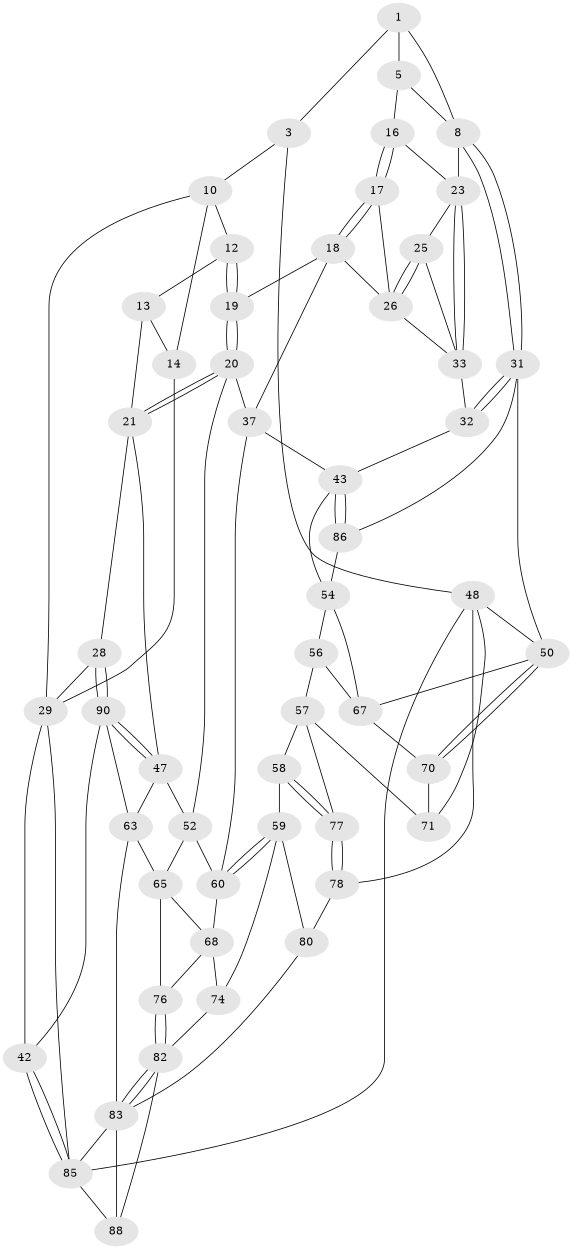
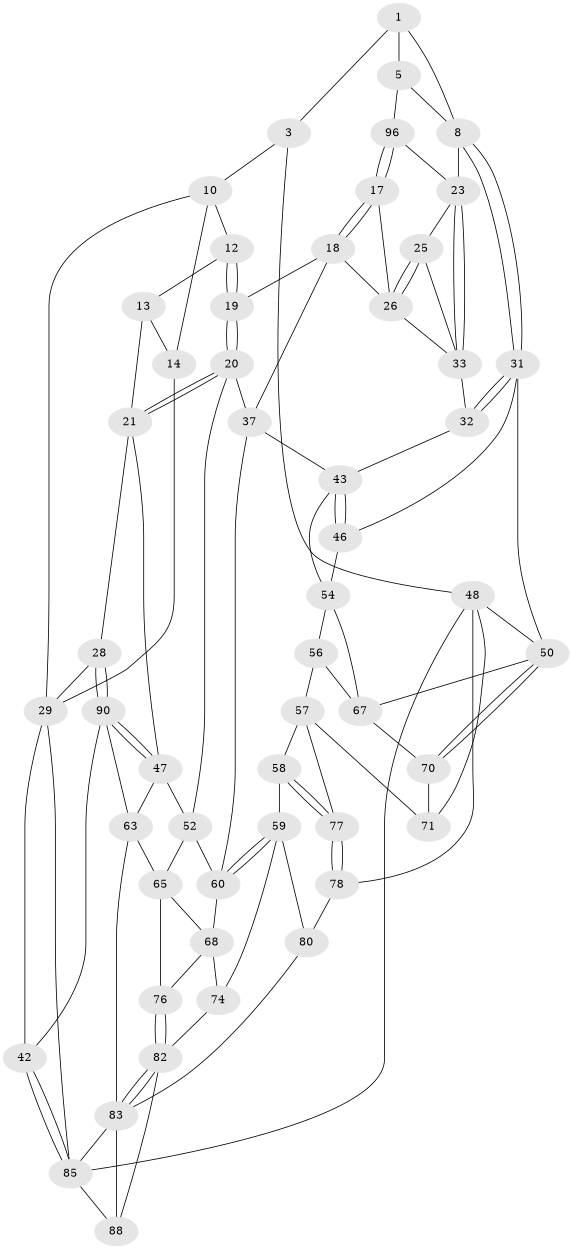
node "16": label "16" -> "96"
node "86": label "86" -> "46"
